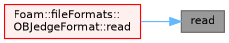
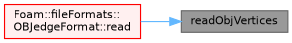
node "read": label "read" -> "readObjVertices"
